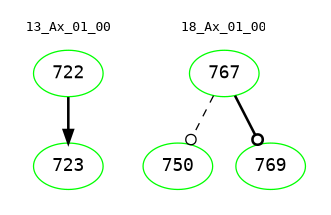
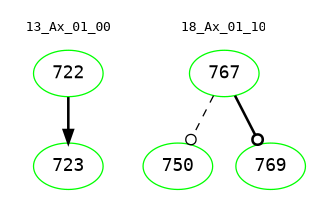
cluster "18_Ax_01_00": label "18_Ax_01_00" -> "18_Ax_01_10"
